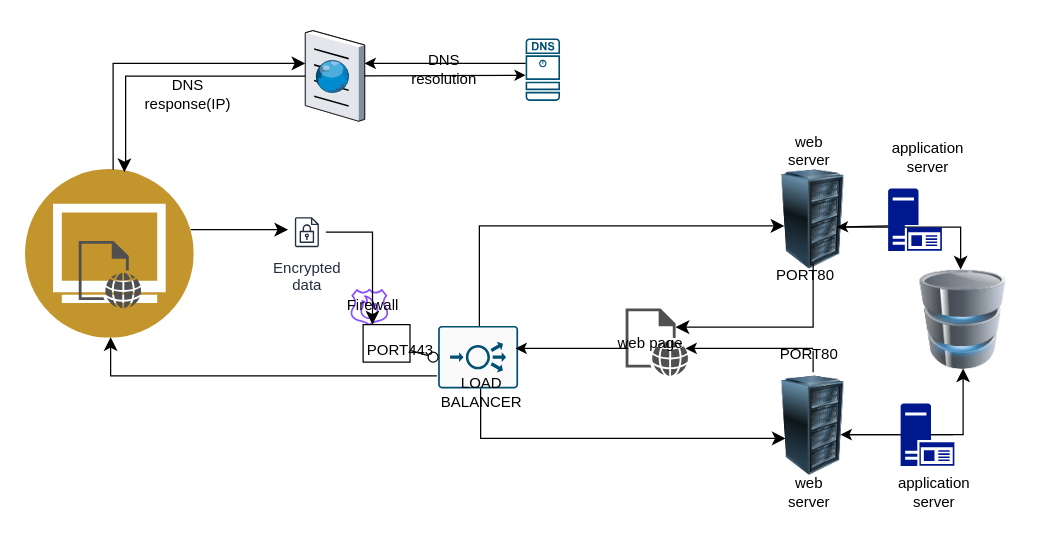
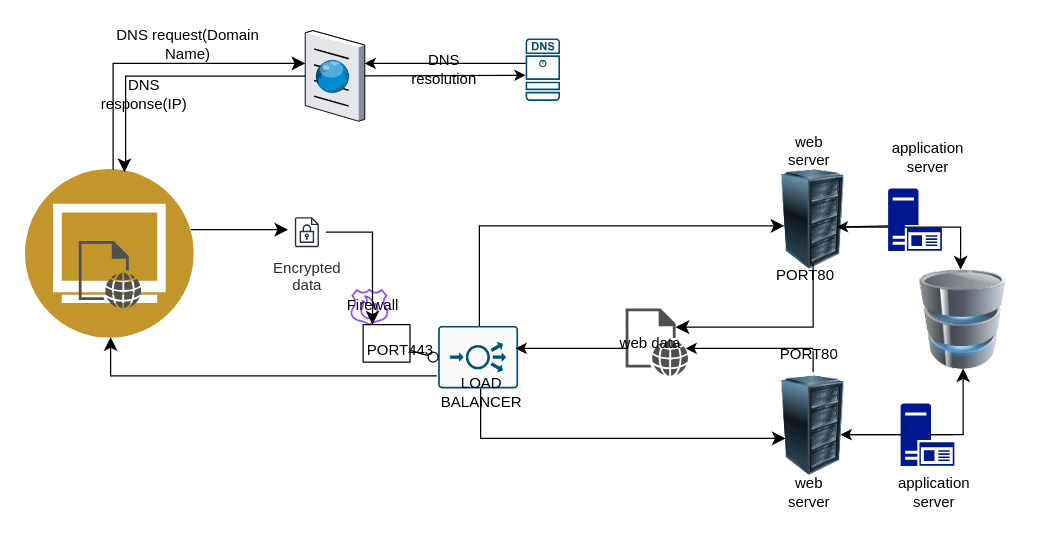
node "DNS request(Domain Name)": added
node "DNS response(IP)": moved (188, 94) -> (144, 94)
node "web page": label "web page" -> "web data"
